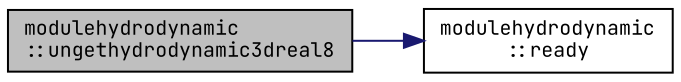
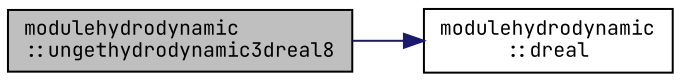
node "modulehydrodynamic ::ready": label "modulehydrodynamic ::ready" -> "modulehydrodynamic ::dreal"
